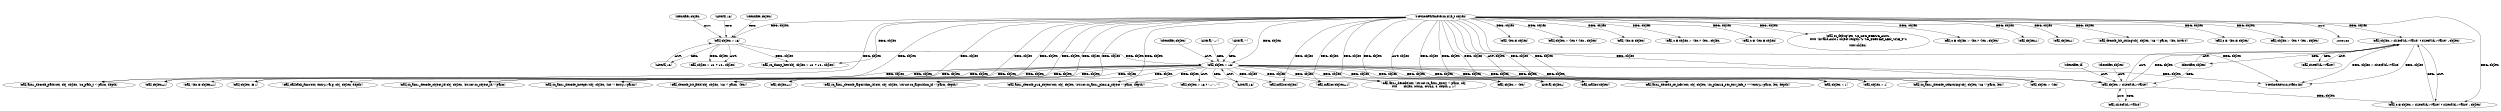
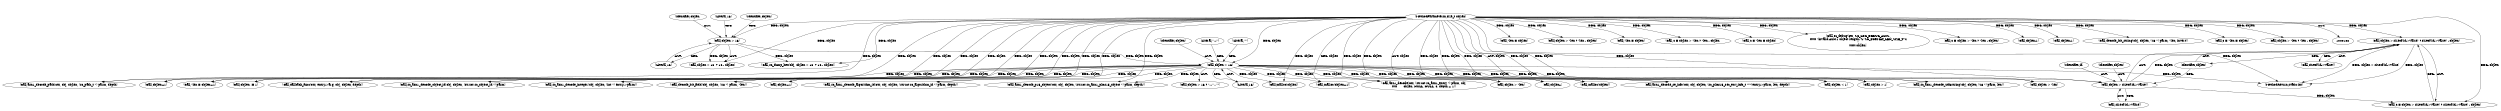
edge "(MethodParameterIn,size_t objlen)" -> "(Call,objlen > 16  ? 16 : objlen)": added, label "DDG: objlen"
edge "(MethodParameterIn,size_t objlen)" -> "(Call,*len = objlen+1)": added, label "DDG: objlen"
edge "(MethodParameterIn,size_t objlen)" -> "(Call,malloc(objlen+1))": label "DDG: objlen" -> "CFG: objlen"
edge "(MethodParameterIn,size_t objlen)" -> "(Call,callback_func(ctx, entry->arg, obj, objlen, depth))": added, label "DDG: objlen"
node "(Literal,objlen--)": label "(Literal,objlen--)" -> "(Call,objlen--)"
